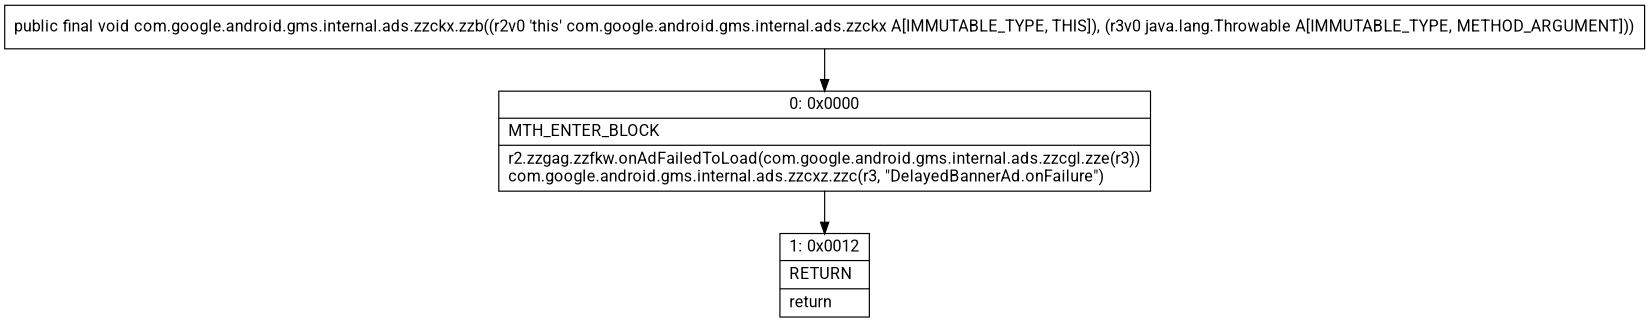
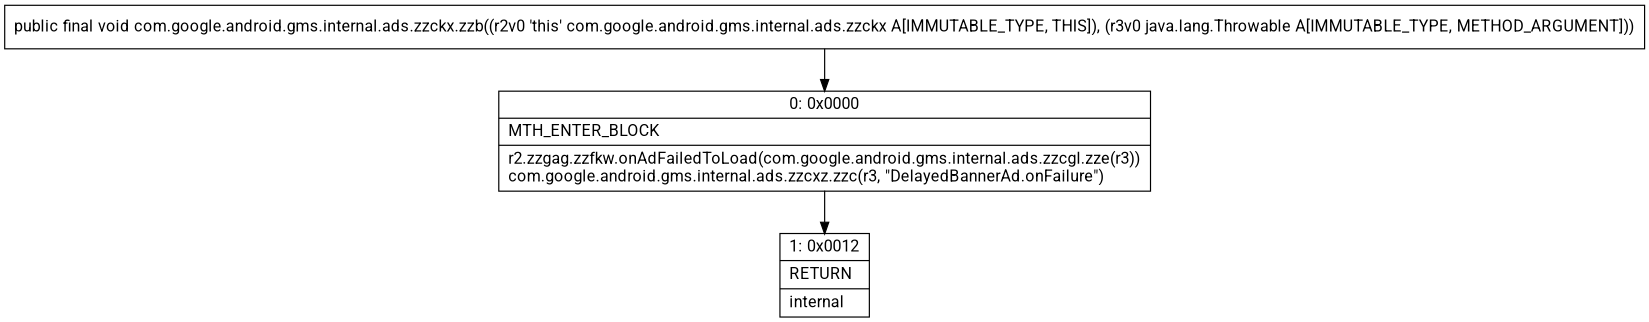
node "1: 0x0012": text "return" -> "internal"
